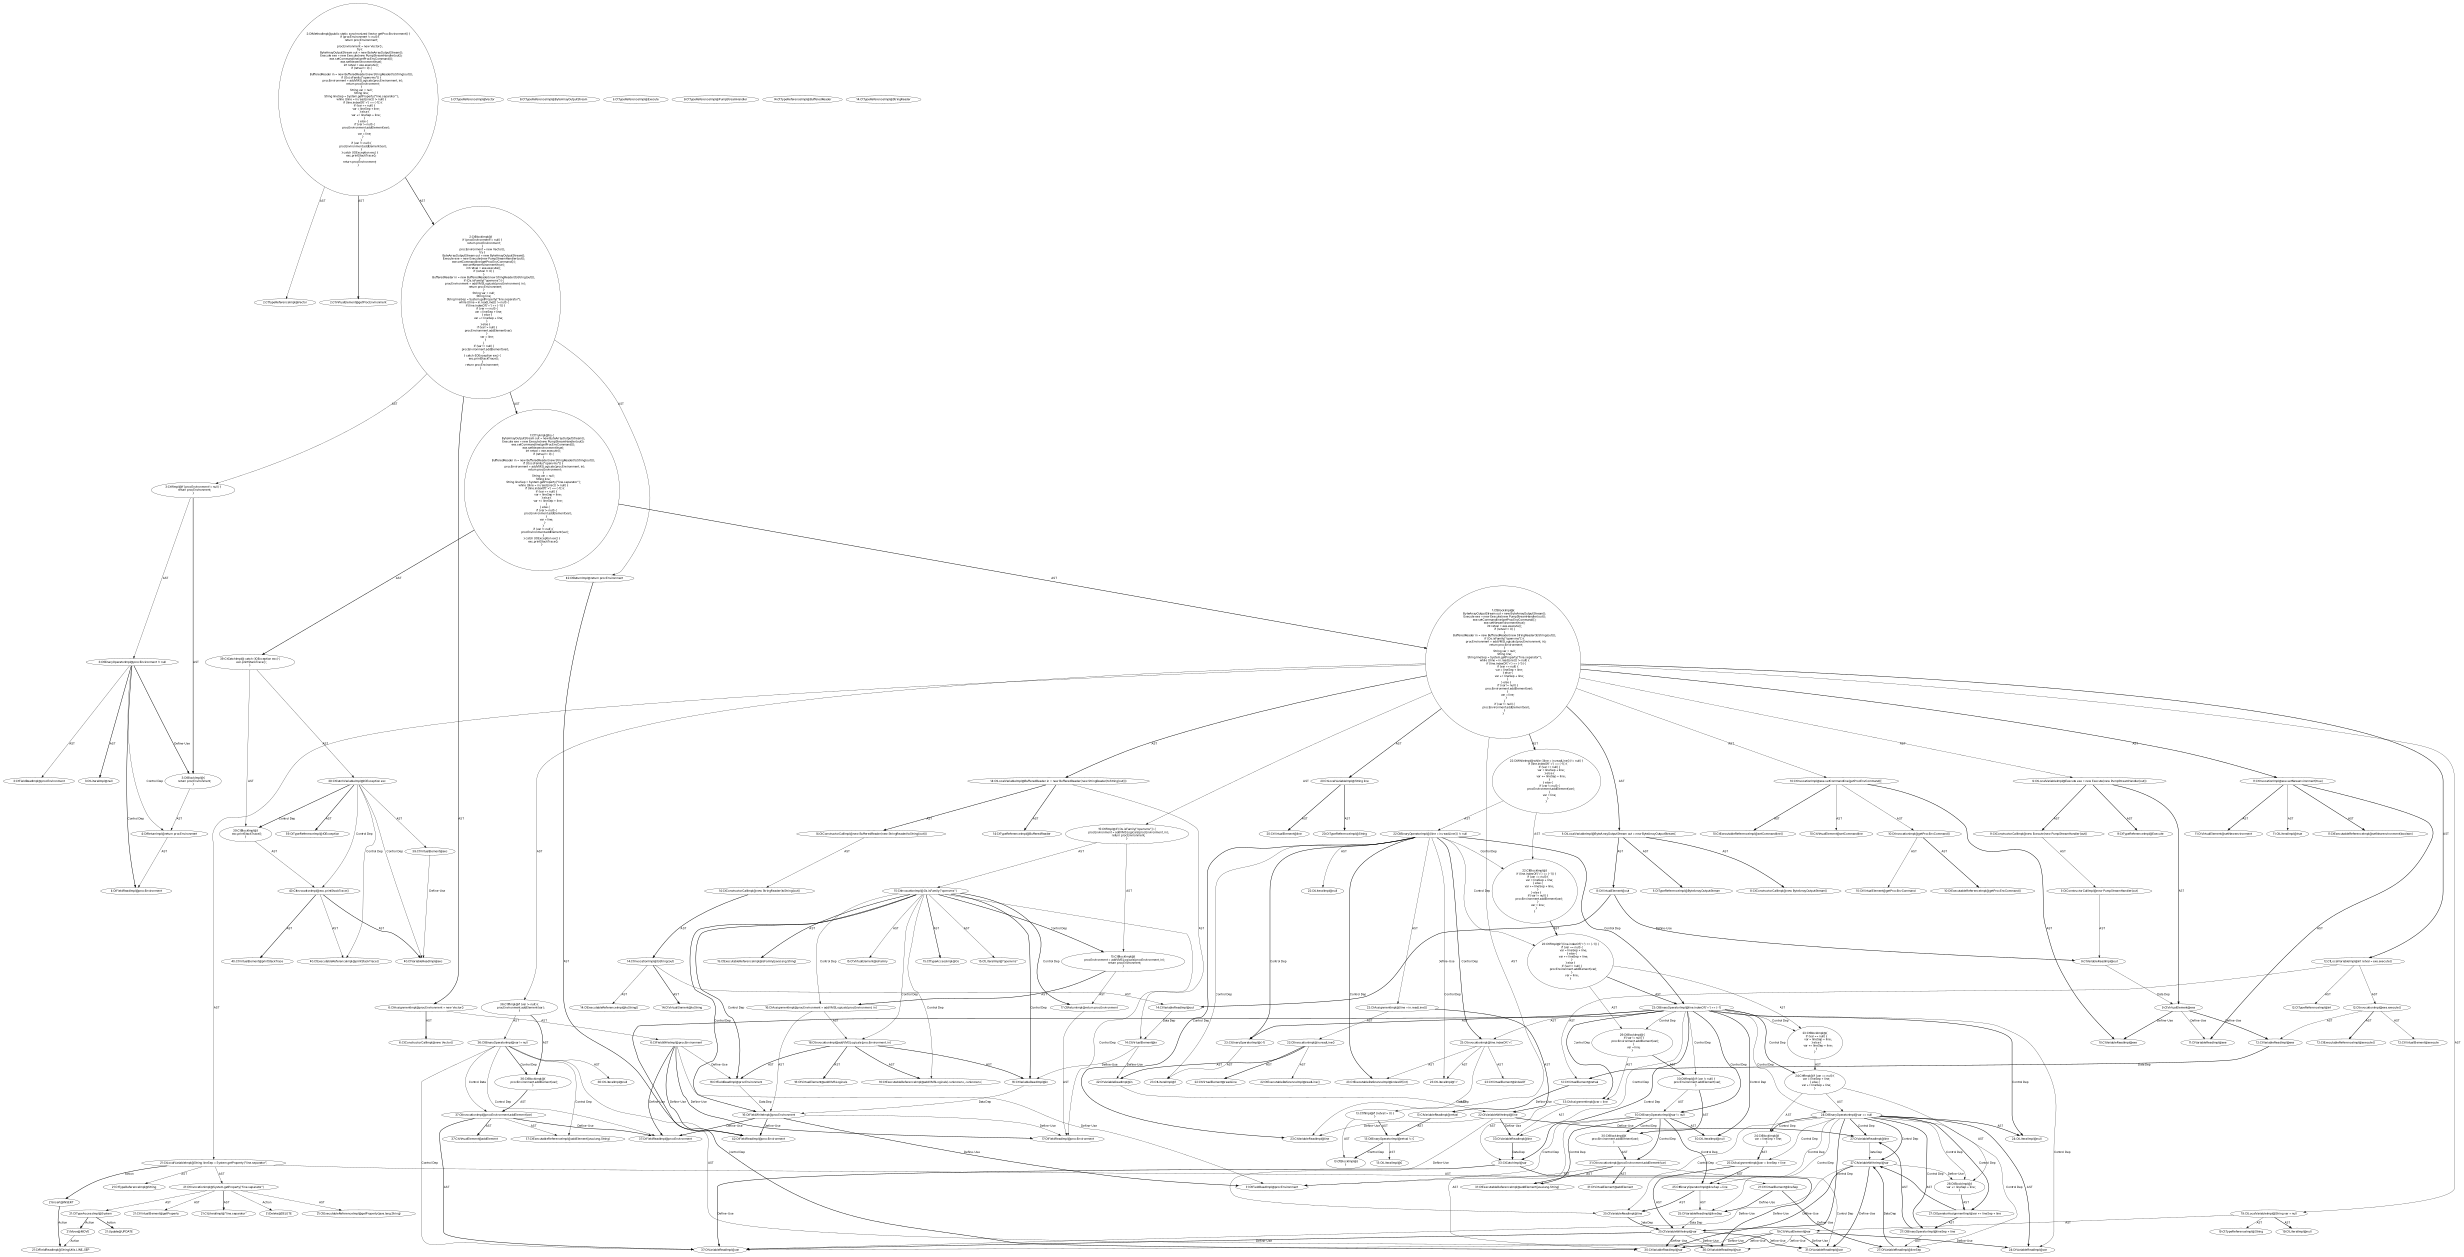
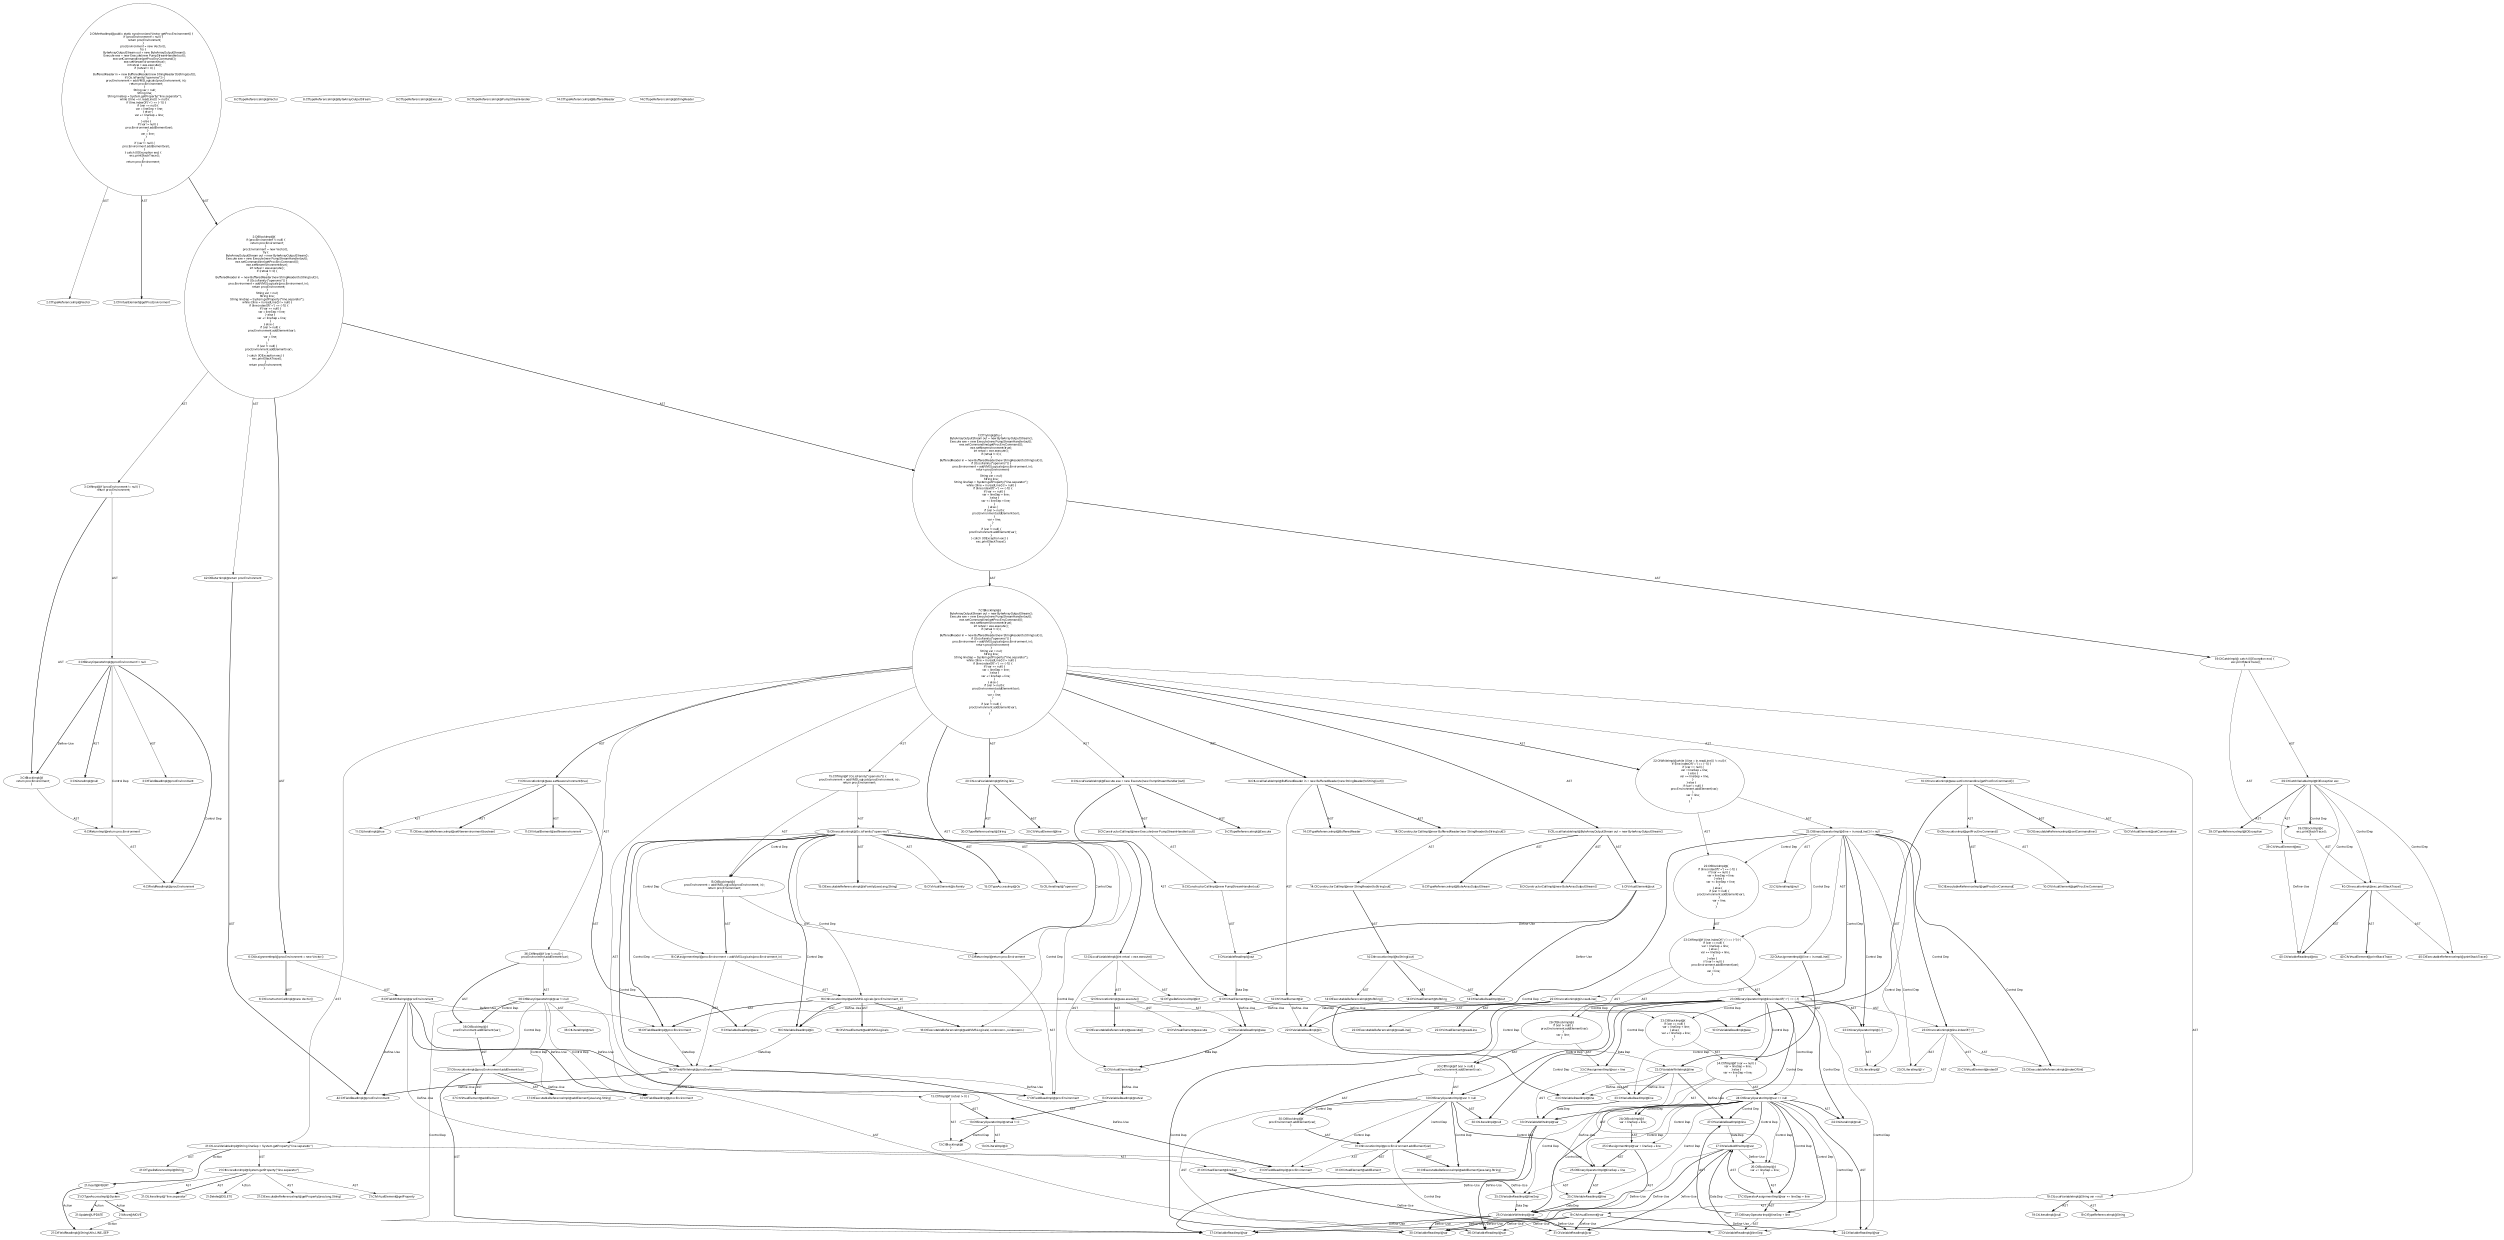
edge "14:CtVariableReadImpl@out" -> "14:CtVirtualElement@in": now "14:CtVariableReadImpl@out" -> "22:CtVariableReadImpl@in"
edge "36:CtBinaryOperatorImpl@var != null" -> "37:CtInvocationImpl@procEnvironment.addElement(var)": label "Control Data" -> "Control Dep"
node "33:CtCatchImpl@var": label "33:CtCatchImpl@var" -> "33:CtVariableWriteImpl@var"
